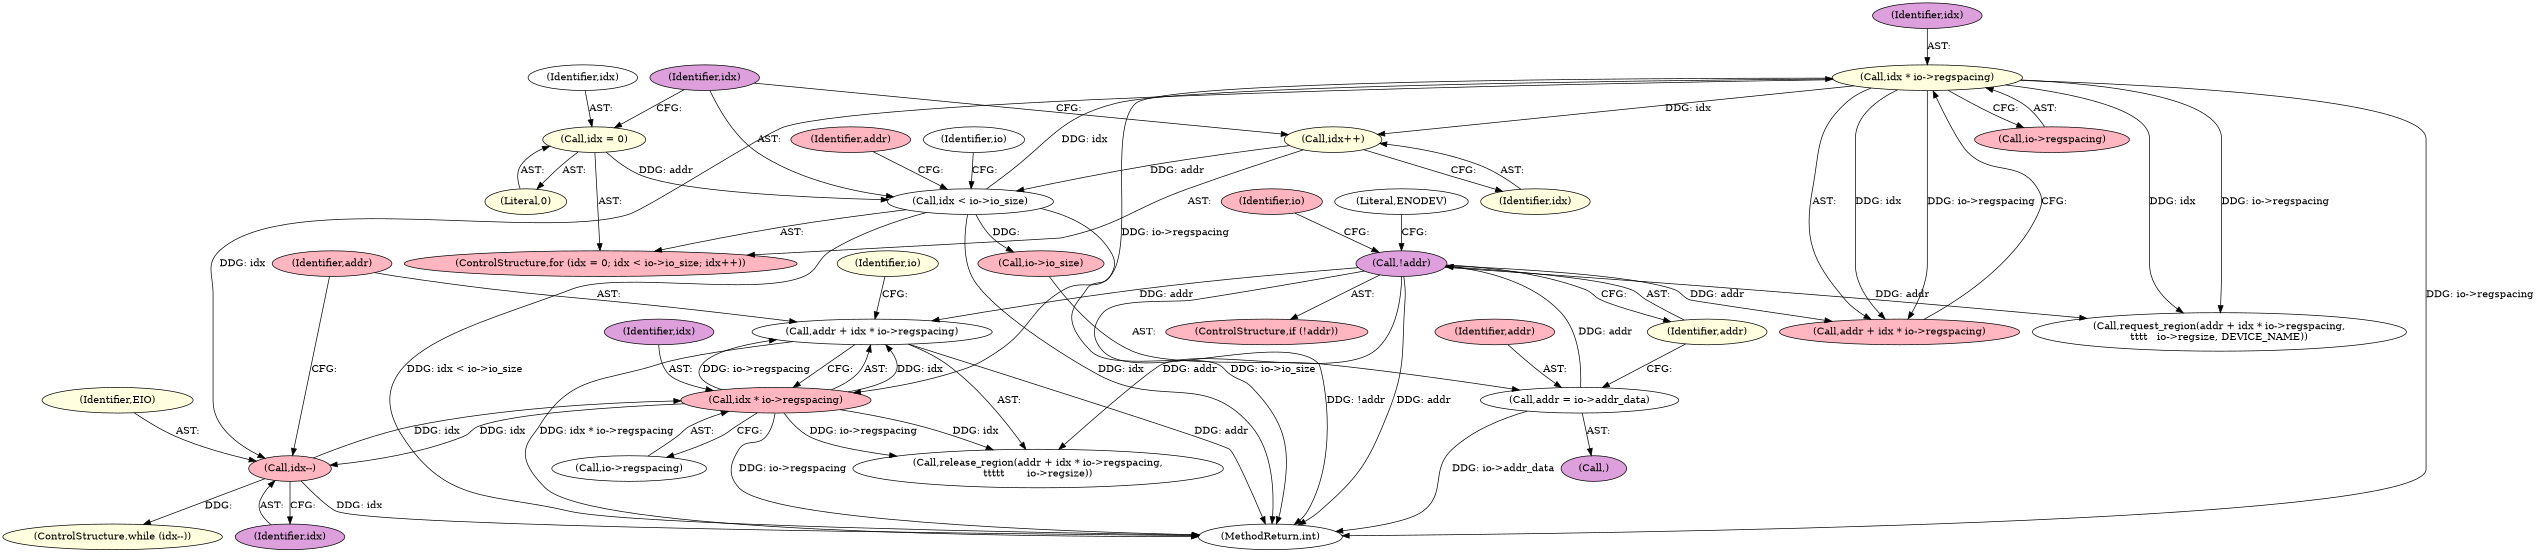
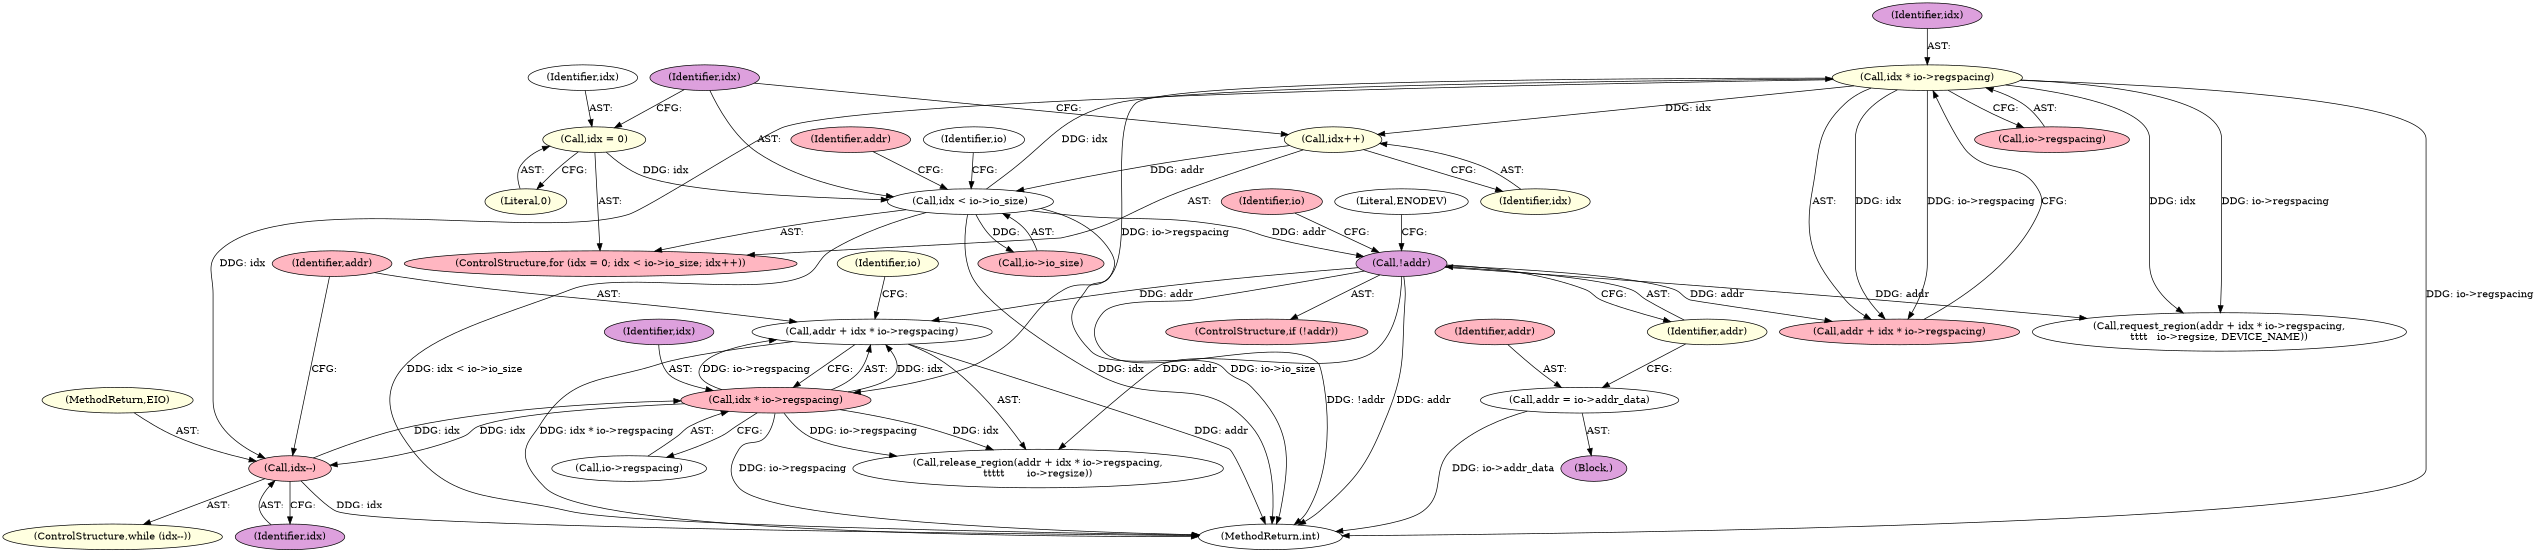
edge "(Call,idx = 0)" -> "(Literal,0)": label "AST: " -> "CFG: "
edge "(Call,idx = 0)" -> "(Call,idx < io->io_size)": label "DDG: addr" -> "DDG: idx"
edge "(Call,addr = io->addr_data)" -> "(Call,!addr)": now "(Call,idx < io->io_size)" -> "(Call,!addr)"
edge "(Call,io->io_size)" -> "(Call,addr = io->addr_data)": now "(Call,io->io_size)" -> "(Call,idx < io->io_size)"
node "(Identifier,EIO)": label "(Identifier,EIO)" -> "(MethodReturn,EIO)"
node "(Call,)": label "(Call,)" -> "(Block,)"
edge "(Call,idx--)" -> "(ControlStructure,while (idx--))": label "DDG: " -> "AST: "
